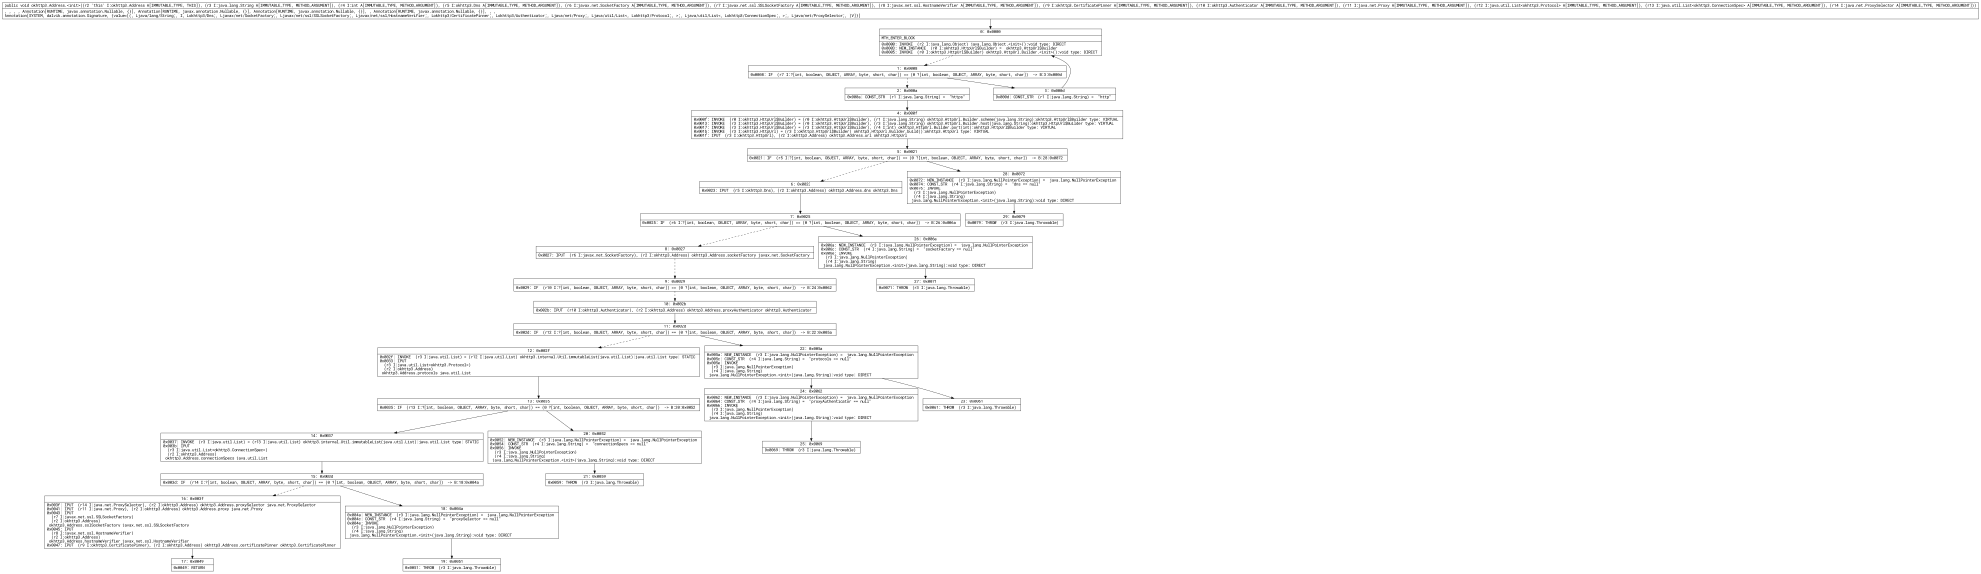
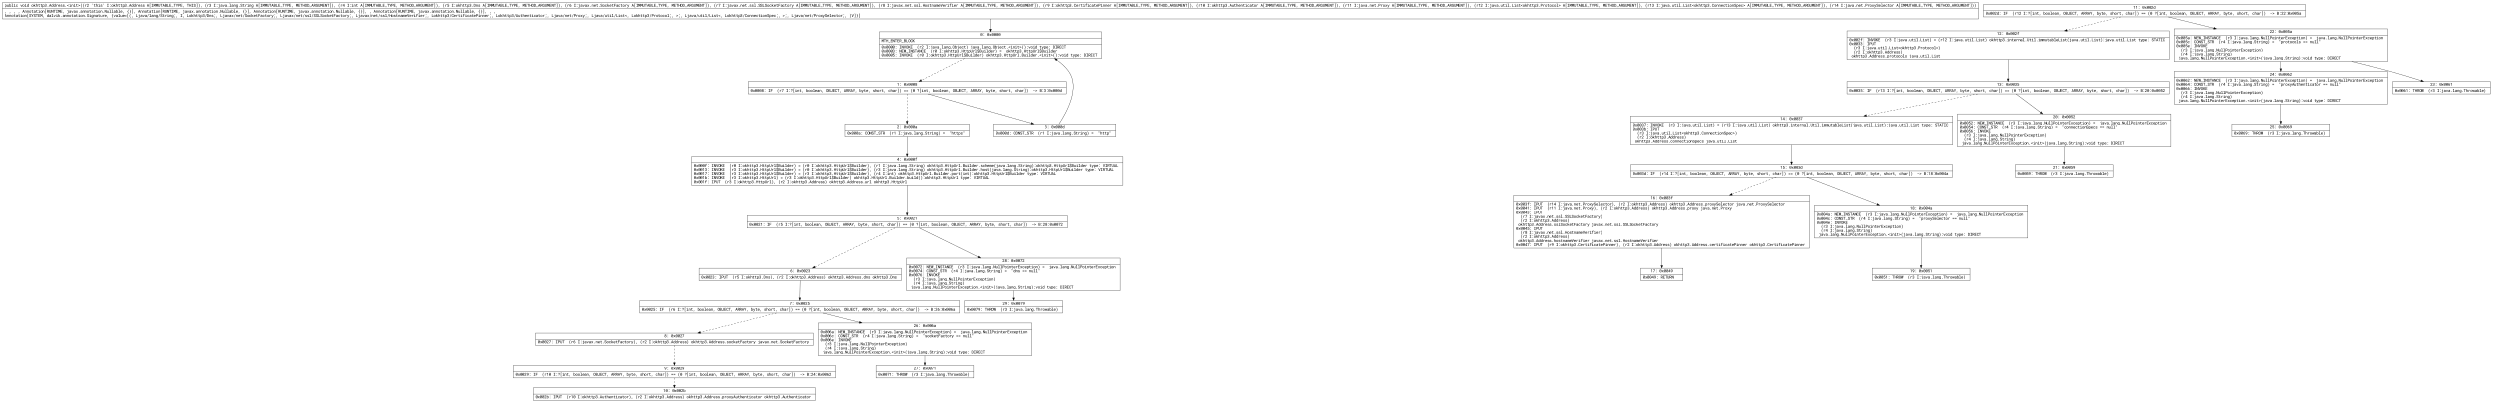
edge "10: 0x002b" -> "11: 0x002d": removed
edge "13: 0x0035" -> "14: 0x0037": style solid -> dashed
